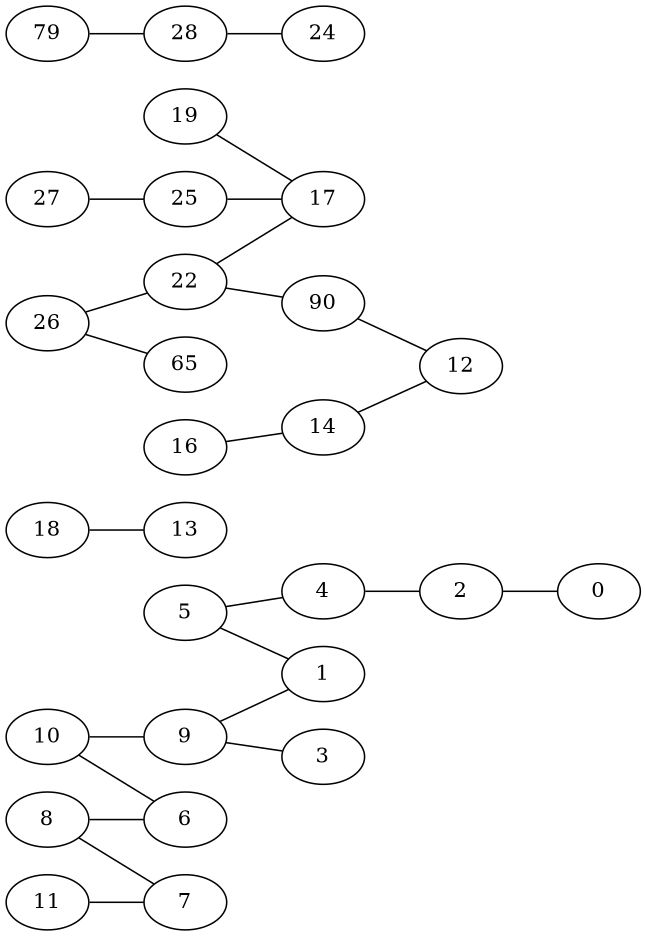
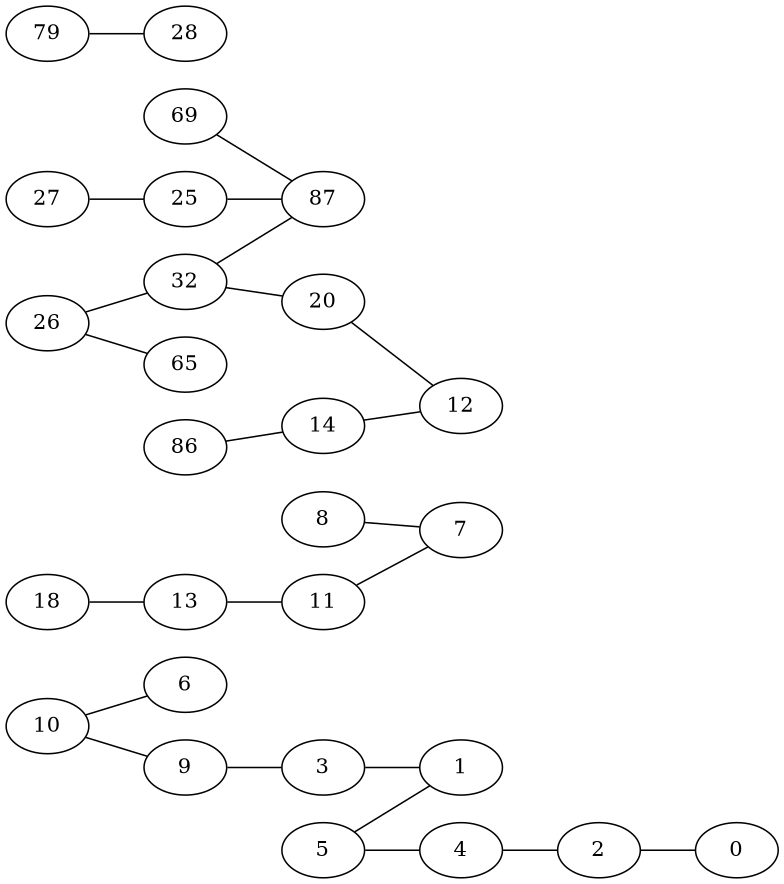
node "24": removed
node "19": label "19" -> "69"
node "17": label "17" -> "87"
node "22": label "22" -> "32"
node "90": label "90" -> "20"
node "16": label "16" -> "86"
edge "13" -- "11": added
edge "1" -- "9": now "1" -- "3"
edge "8" -- "6": removed
